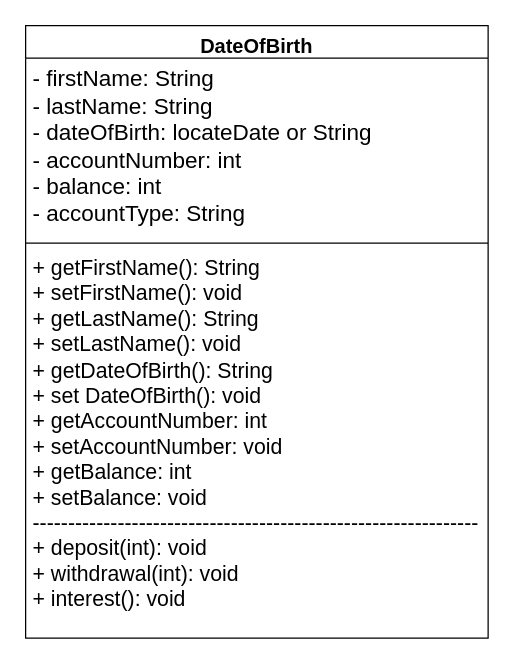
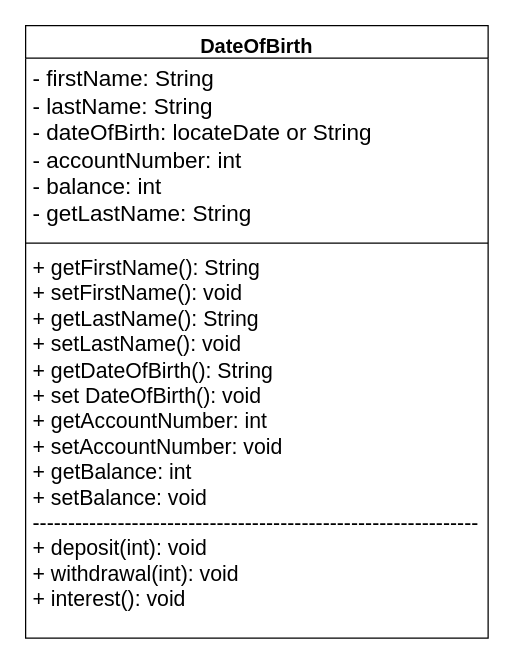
node "- firstName: String - lastName: String - dateOfBirth: locateDate or String - accountNumber: int - balance: int - accountType: String": label "- firstName: String - lastName: String - dateOfBirth: locateDate or String - accountNumber: int - balance: int - accountType: String" -> "- firstName: String - lastName: String - dateOfBirth: locateDate or String - accountNumber: int - balance: int - getLastName: String"
